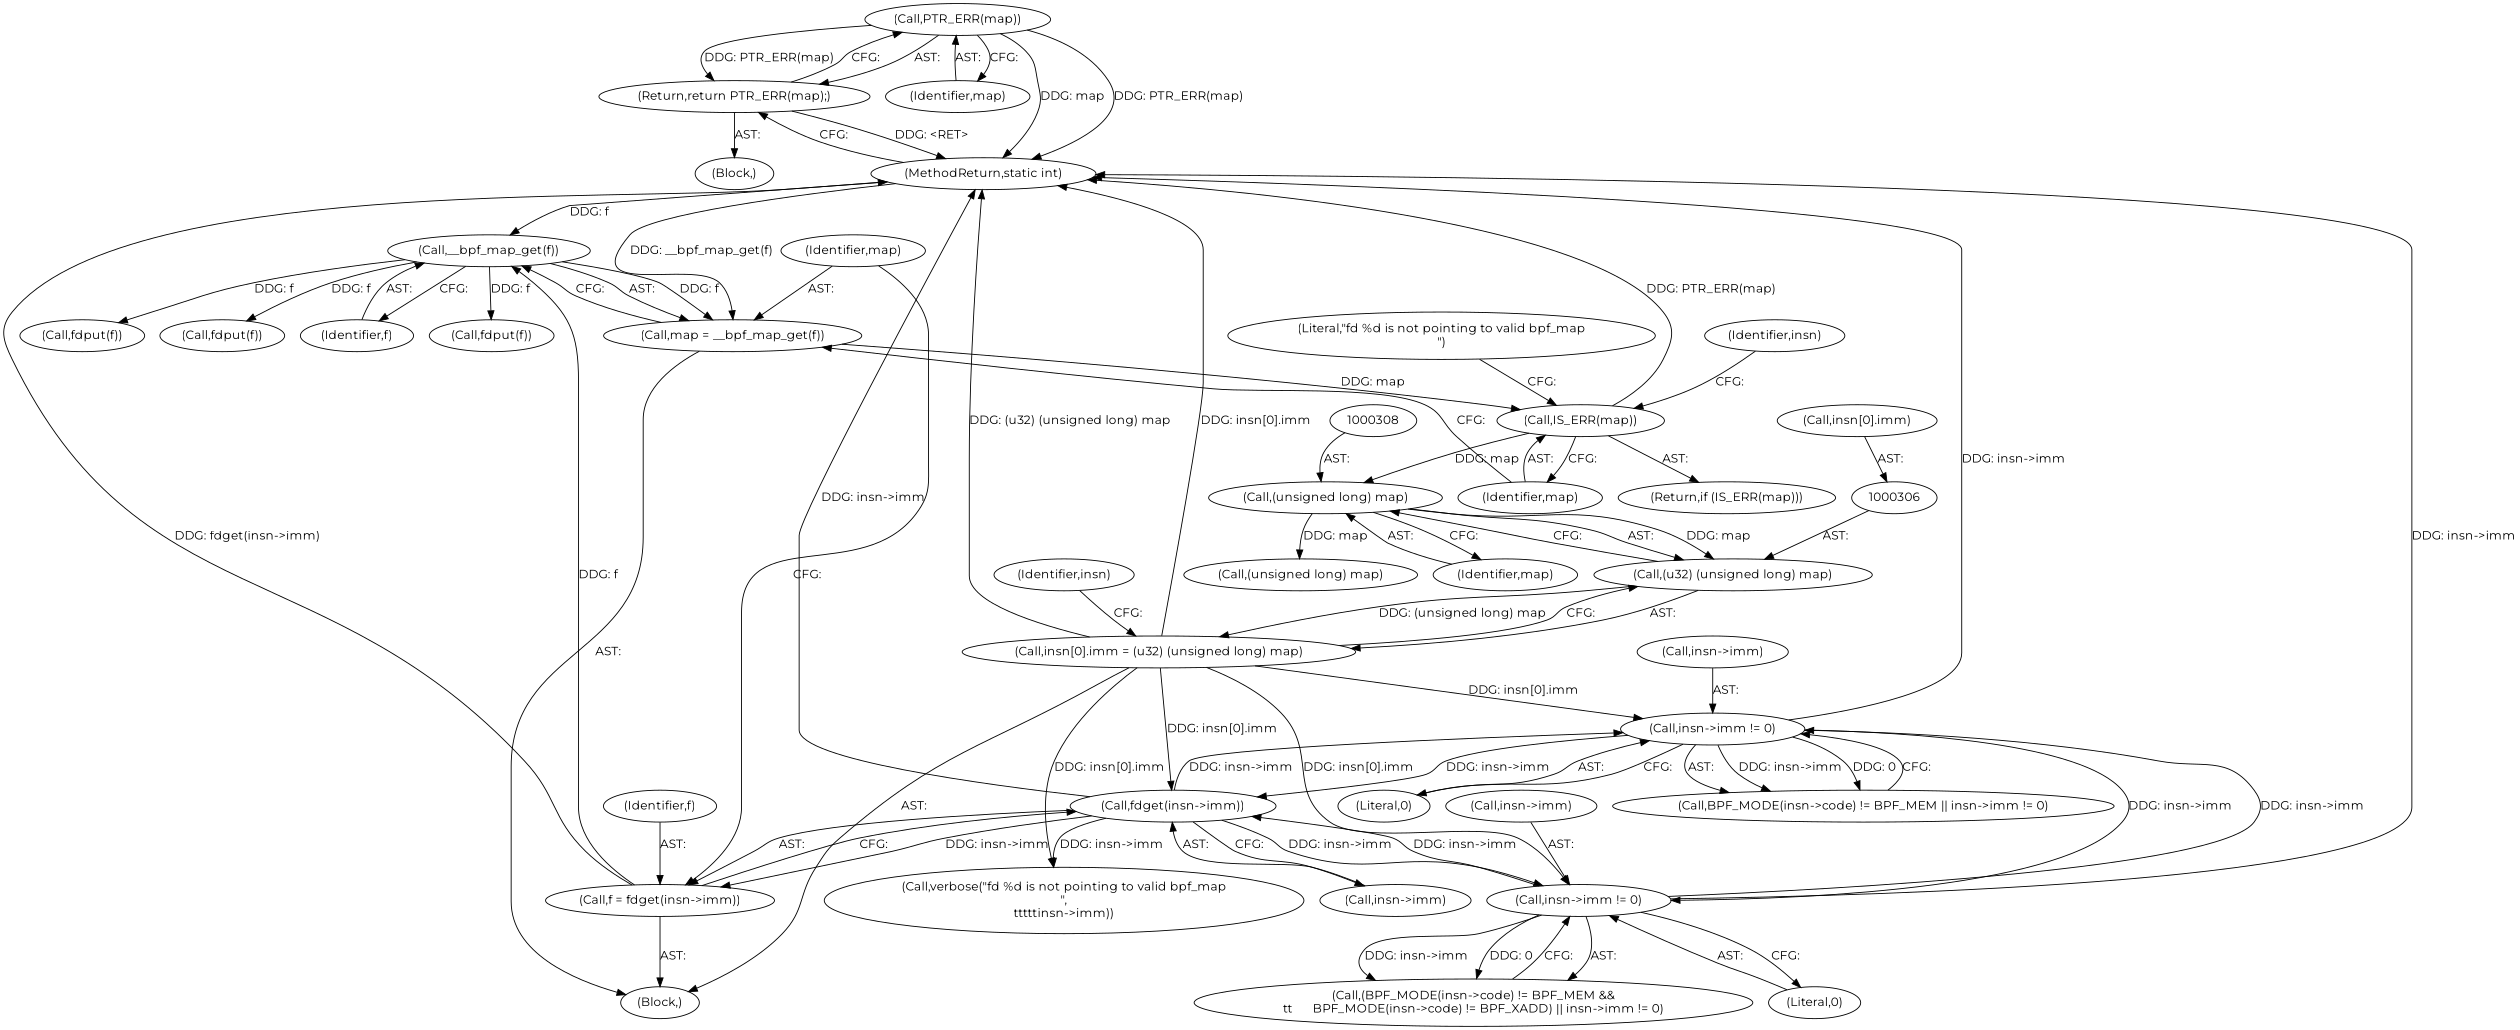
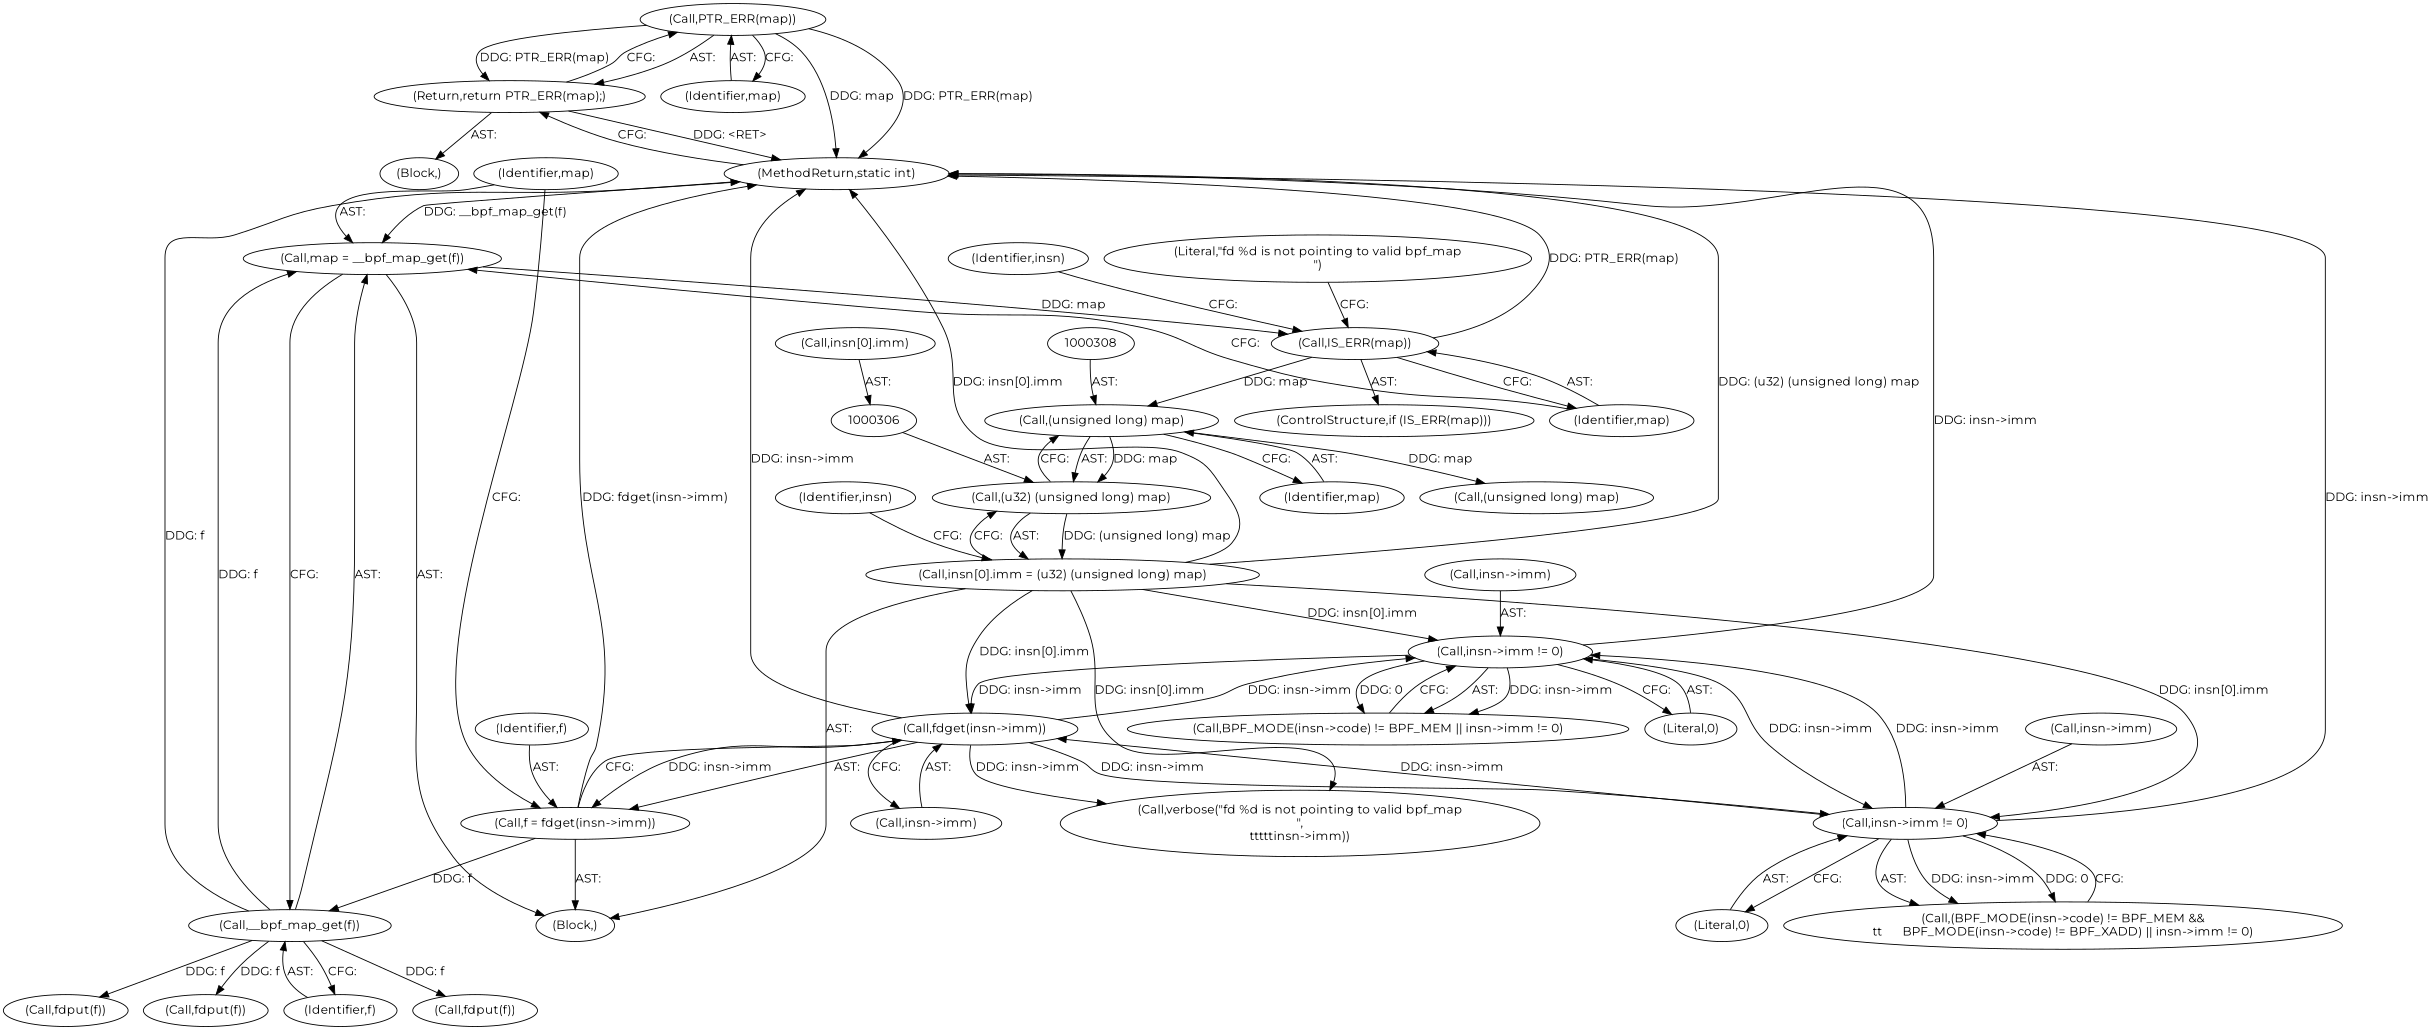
edge "(MethodReturn,static int)" -> "(Call,__bpf_map_get(f))": reversed
node "(Return,if (IS_ERR(map)))": label "(Return,if (IS_ERR(map)))" -> "(ControlStructure,if (IS_ERR(map)))"
